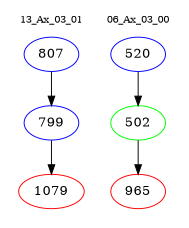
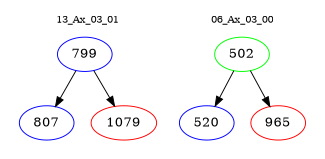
edge "807" -> "799": reversed
edge "520" -> "502": reversed
